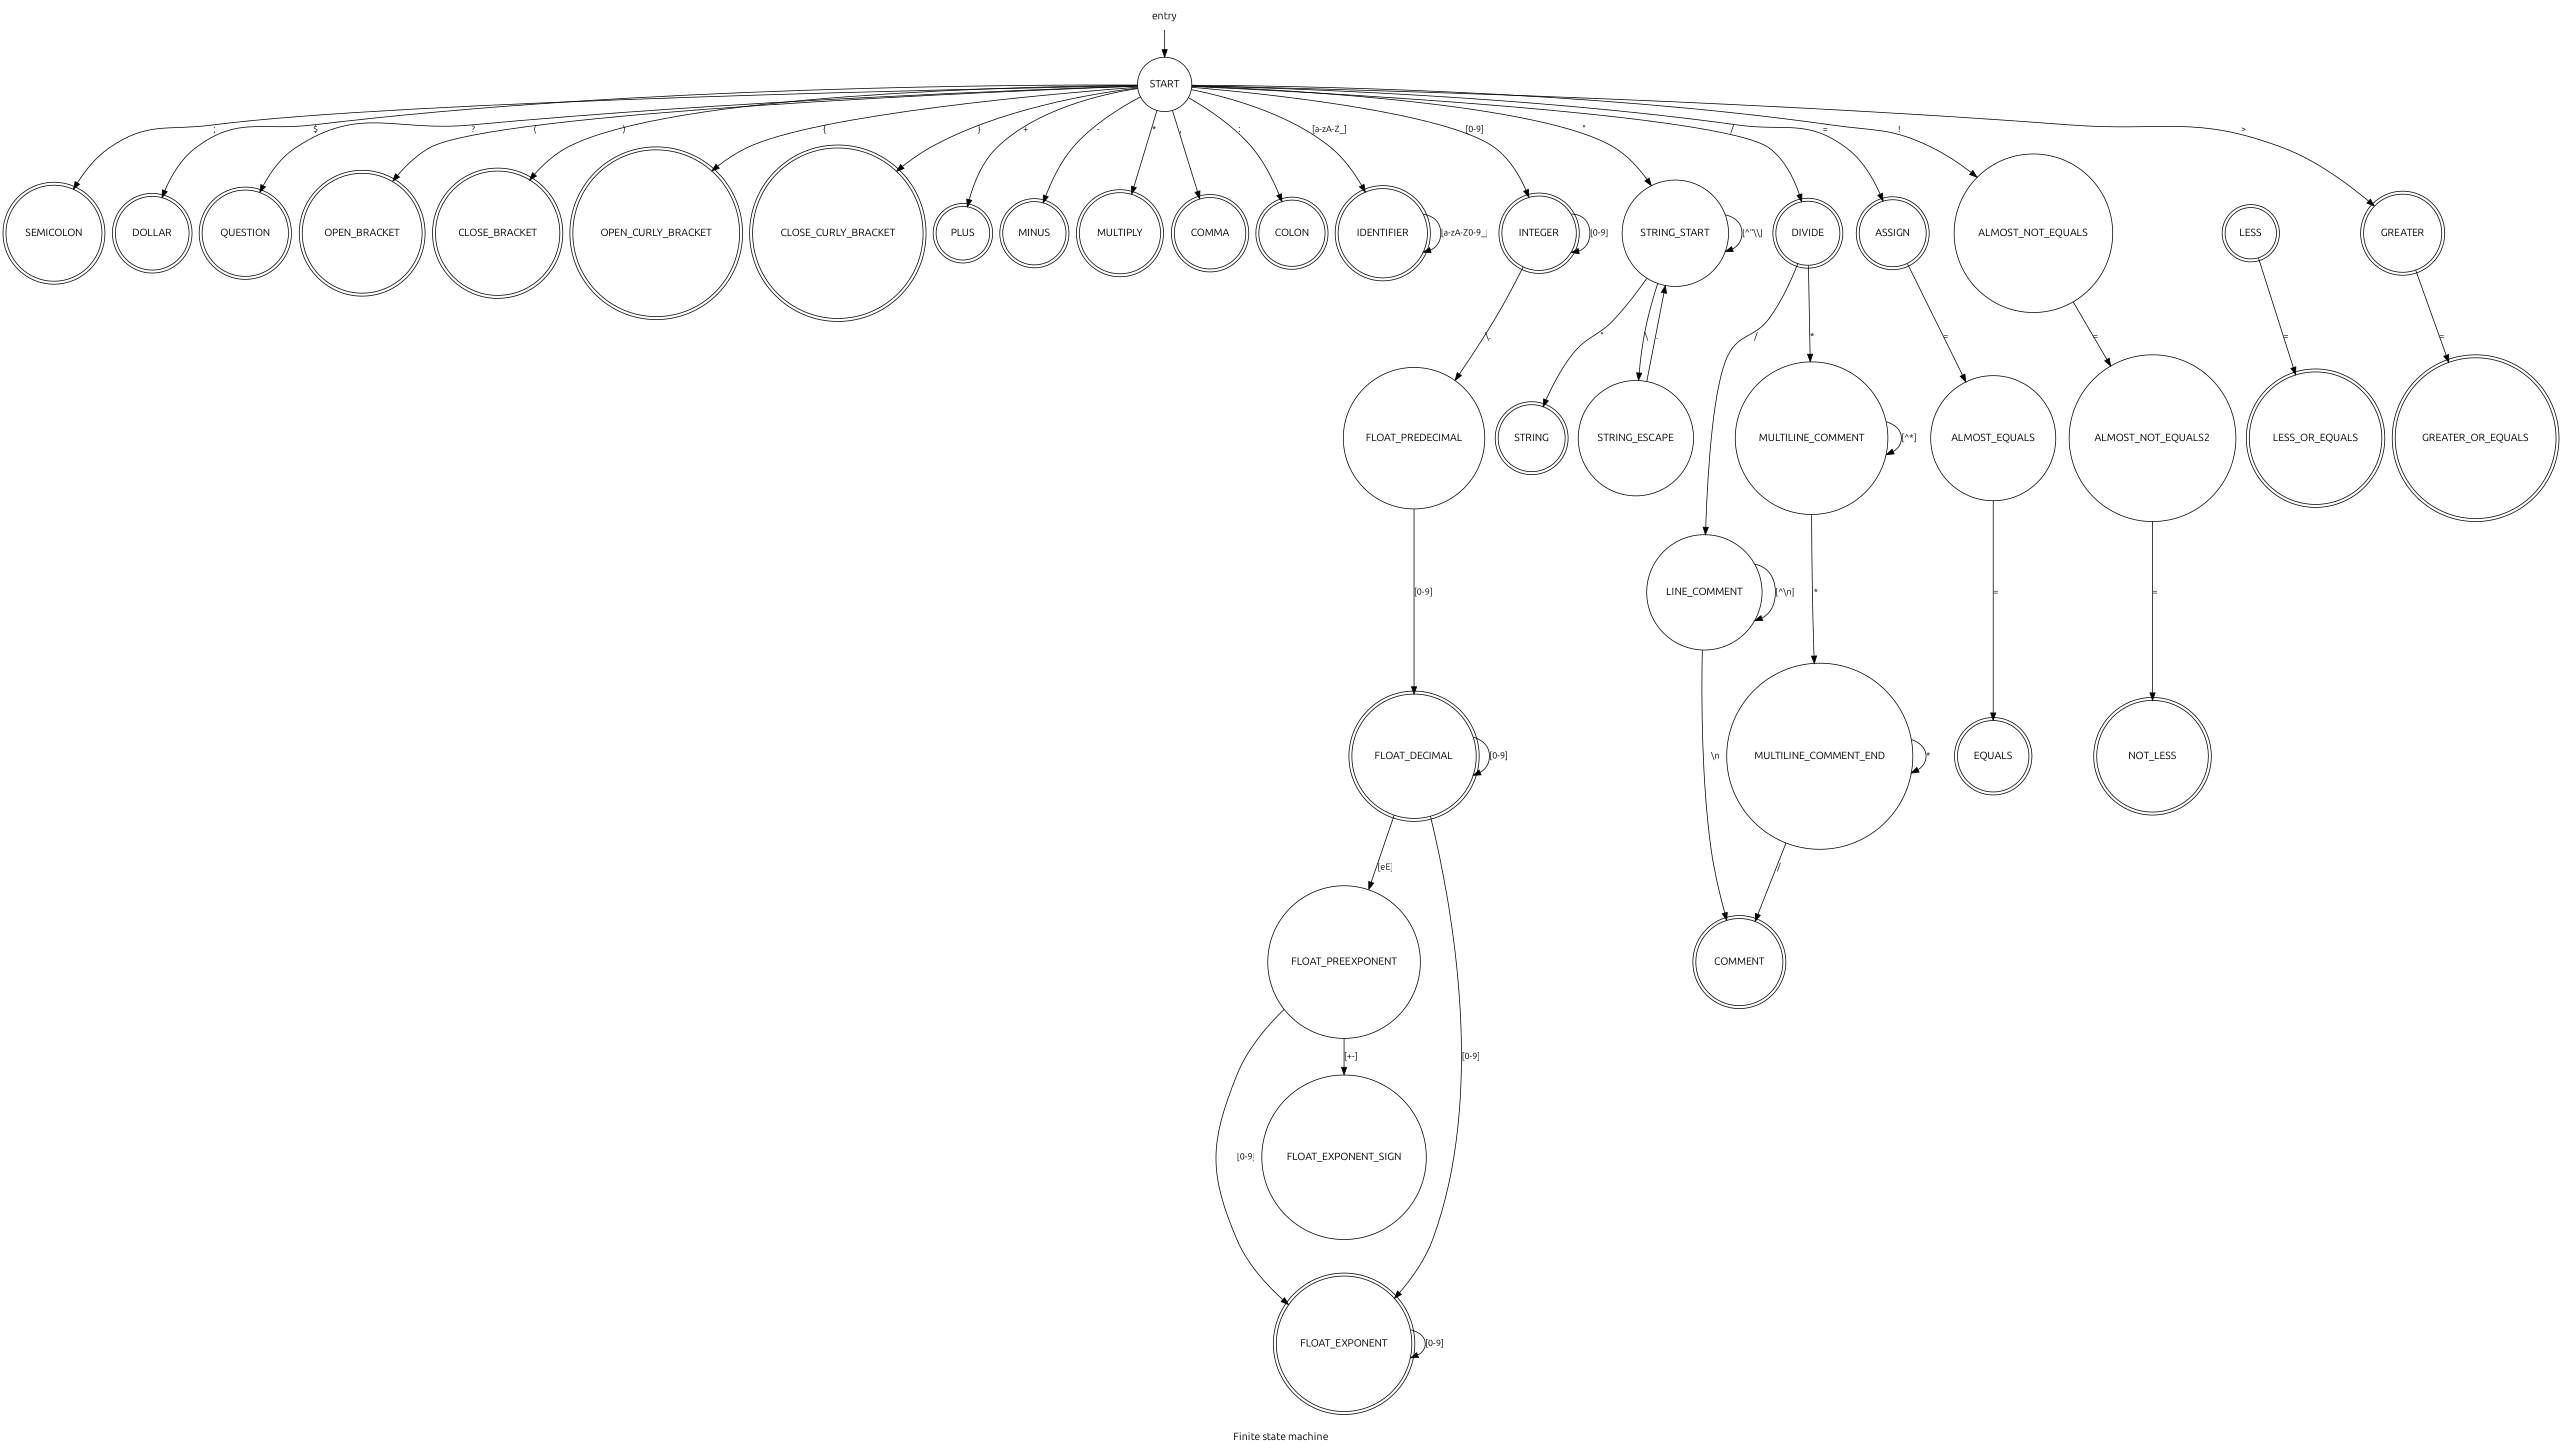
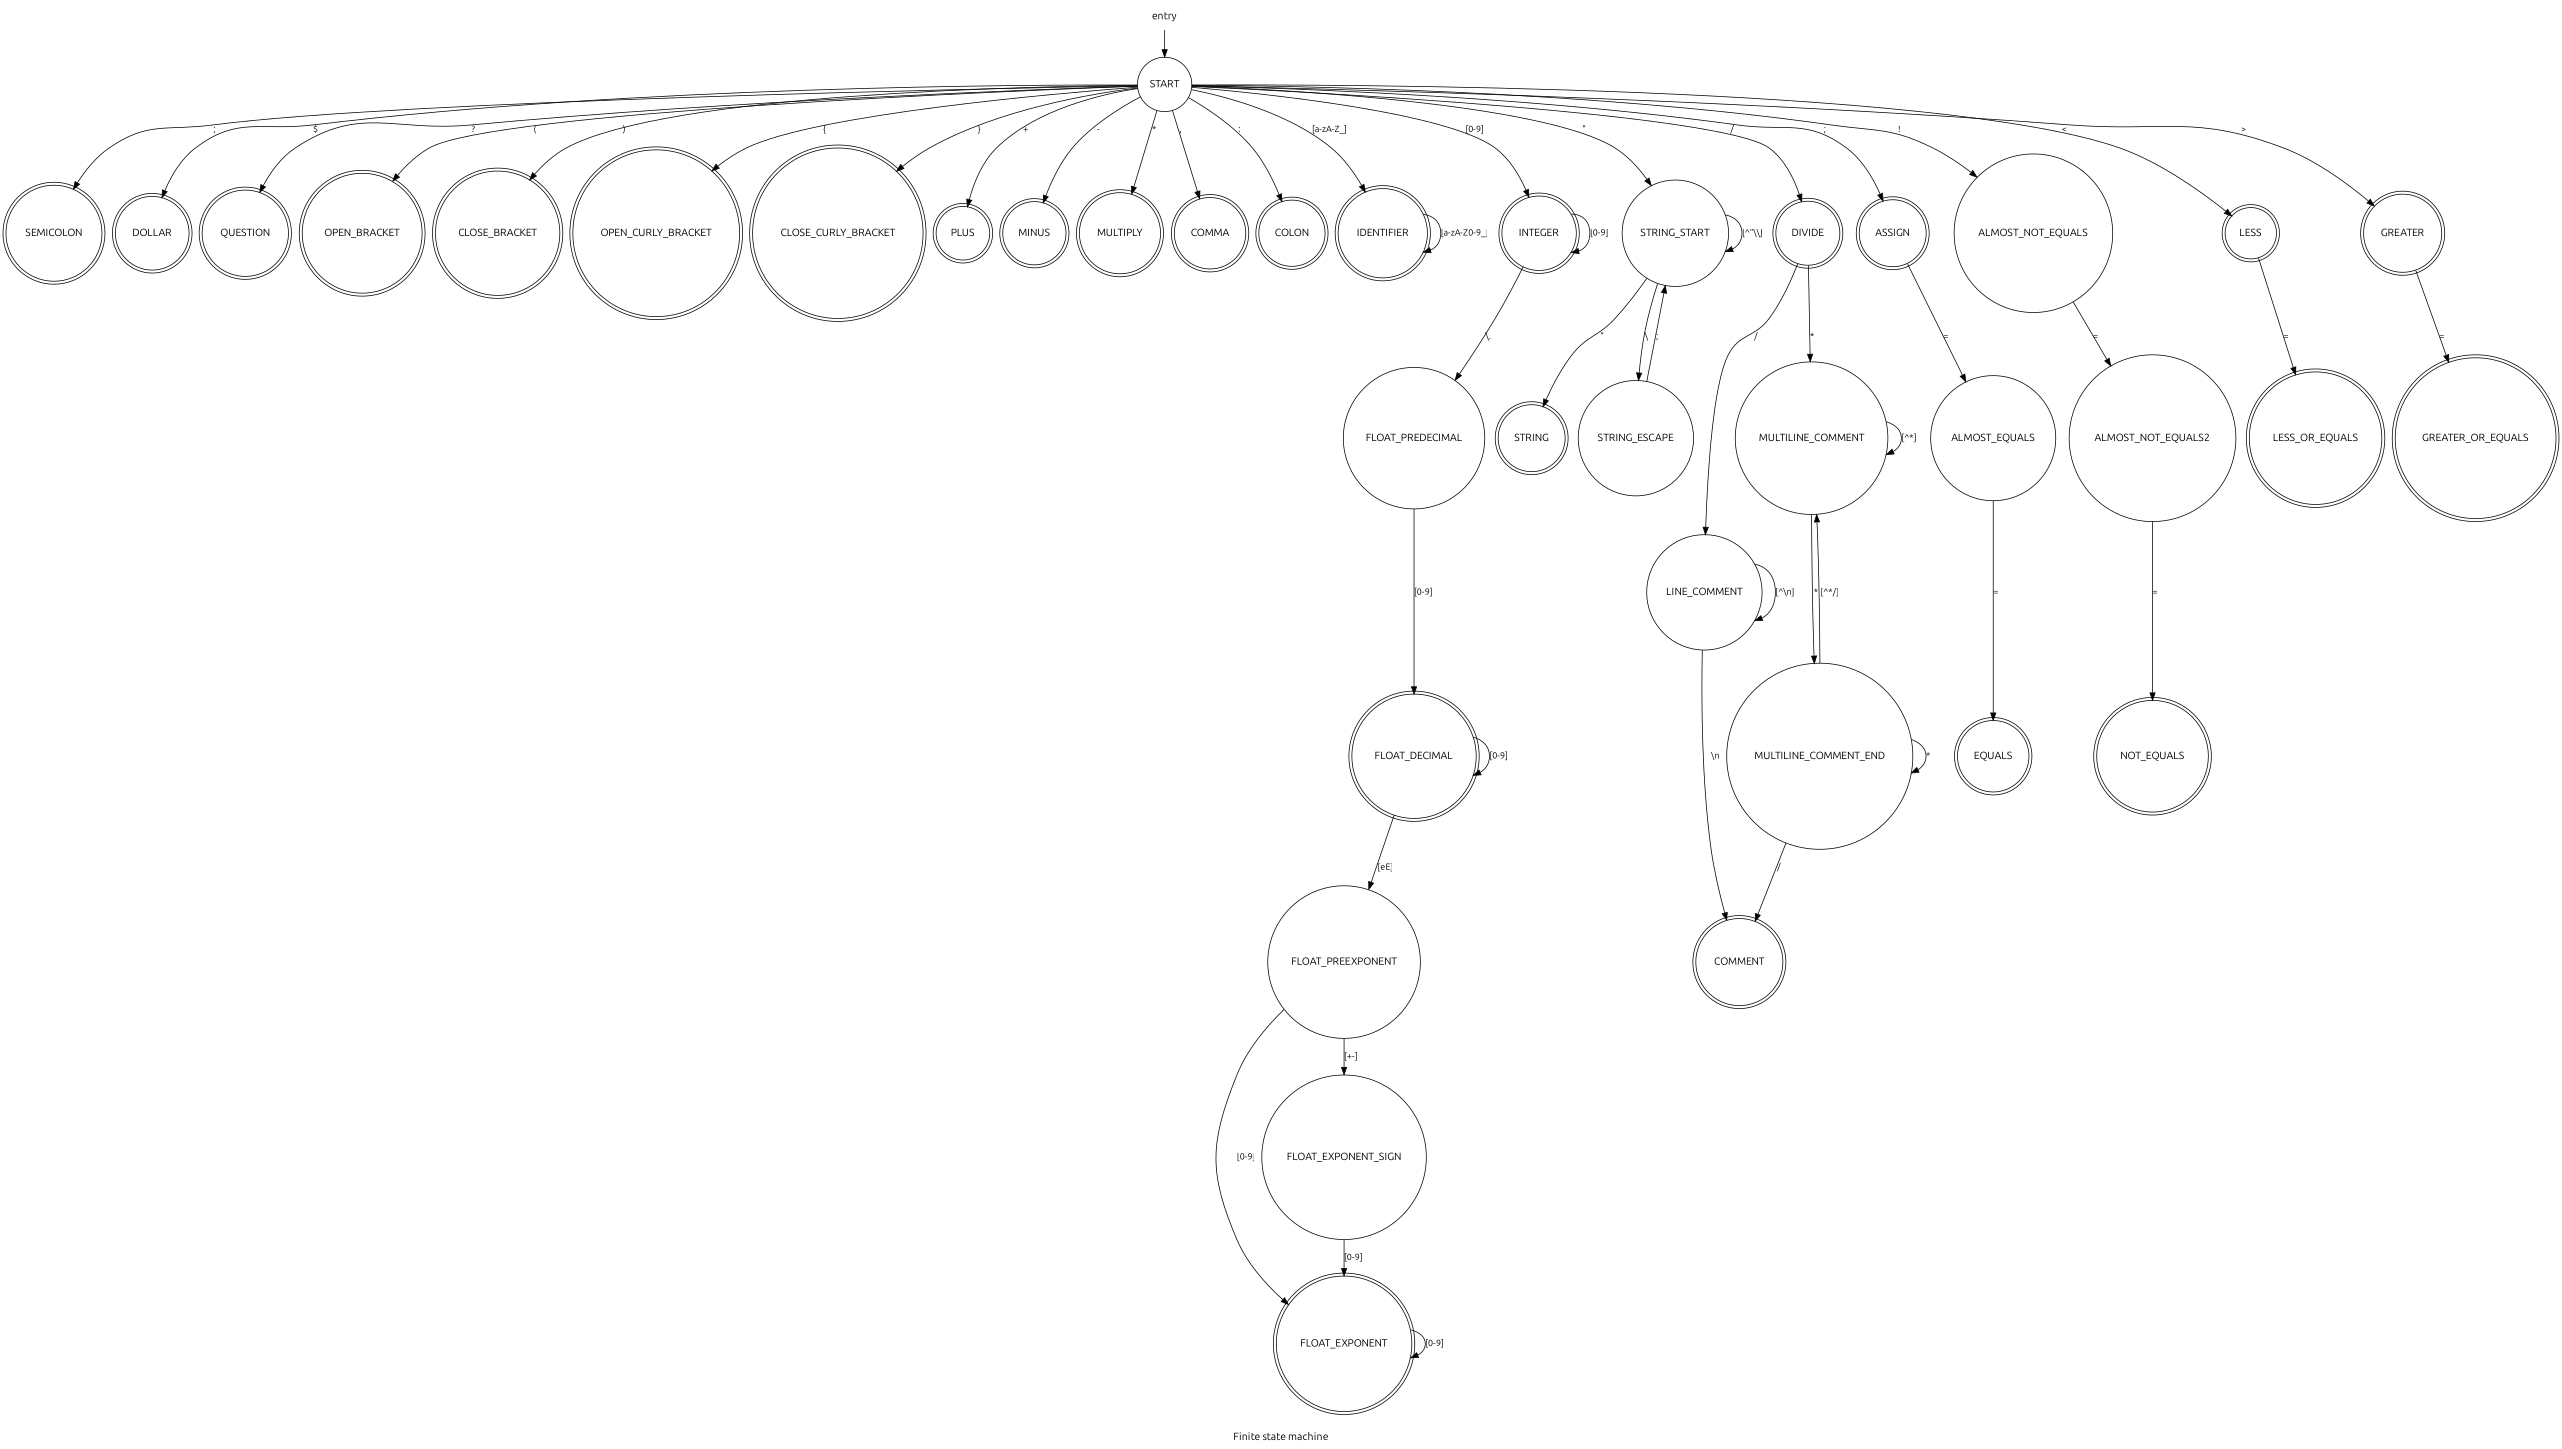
edge "START" -> "LESS": added, label "<"
edge "START" -> "ASSIGN": label "=" -> ";"
edge "STRING_ESCAPE" -> "STRING_START": label "." -> ";"
edge "MULTILINE_COMMENT_END" -> "MULTILINE_COMMENT": added, label "[^*/]"
node "NOT_LESS": label "NOT_LESS" -> "NOT_EQUALS"
edge "FLOAT_DECIMAL" -> "FLOAT_EXPONENT": now "FLOAT_EXPONENT_SIGN" -> "FLOAT_EXPONENT"
